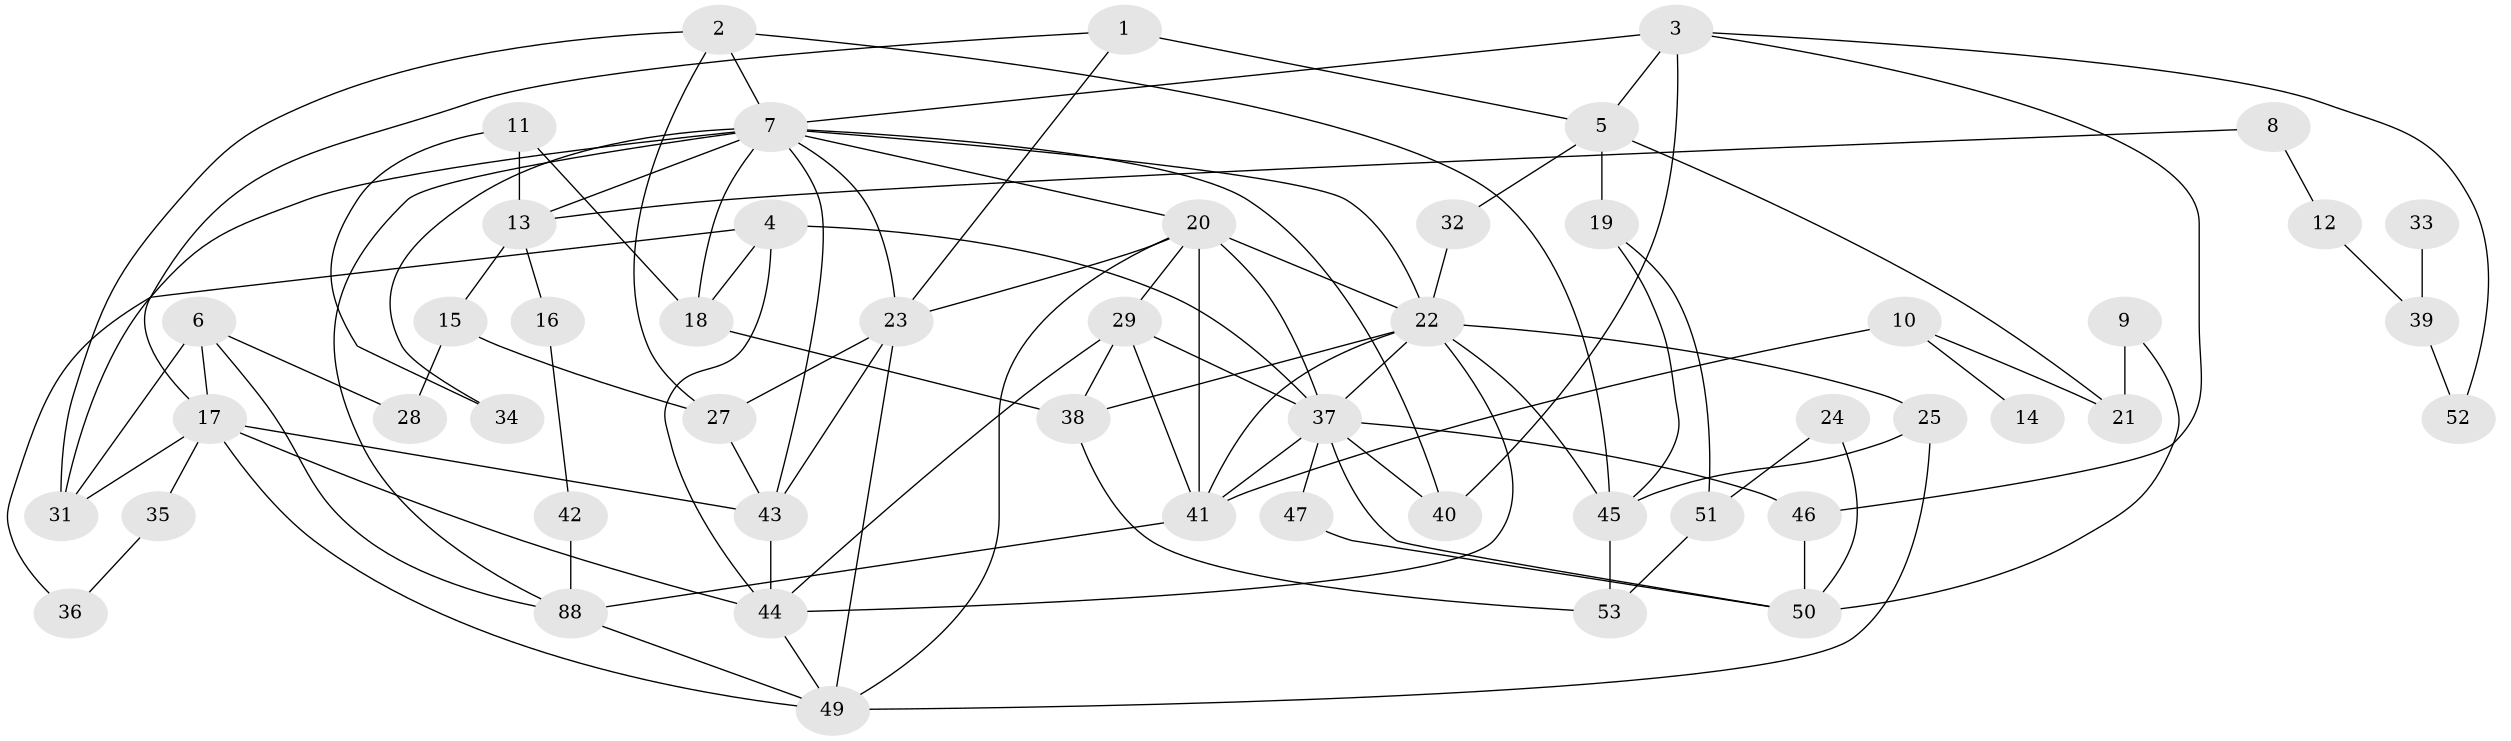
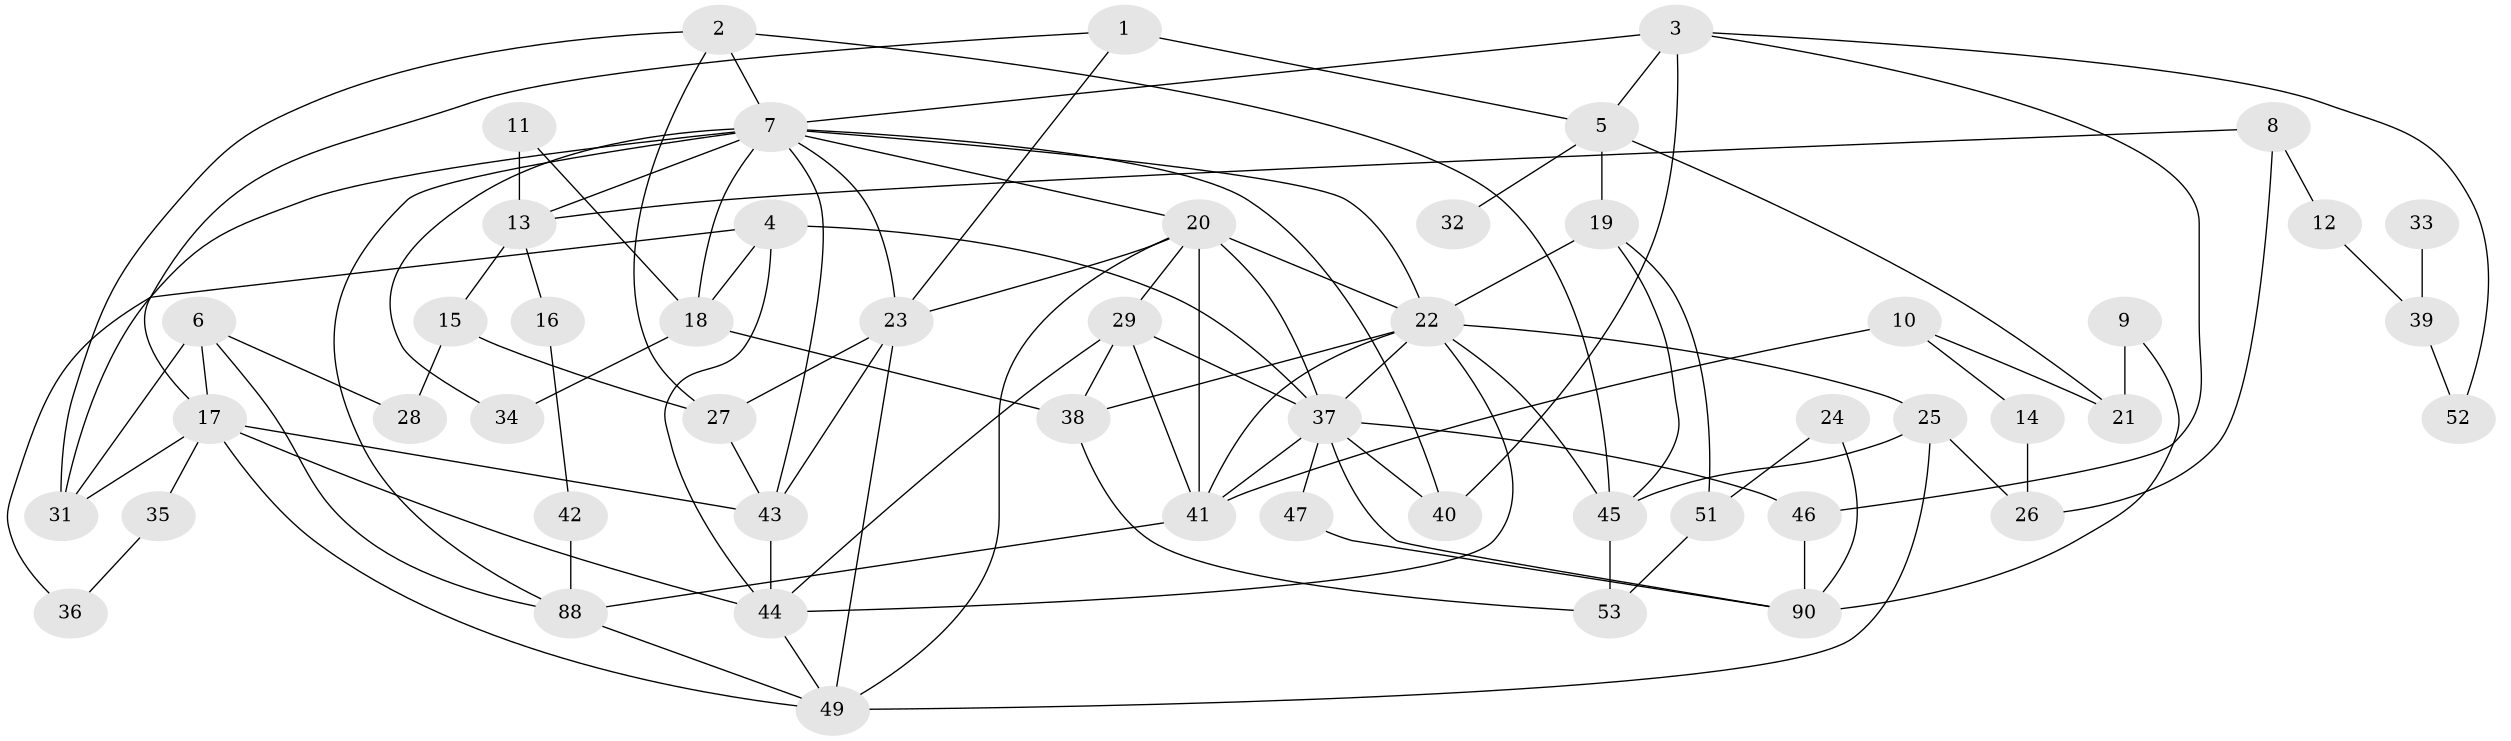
edge "11" -- "34": now "18" -- "34"
edge "32" -- "22": now "19" -- "22"
node "26": added
node "50": label "50" -> "90"
